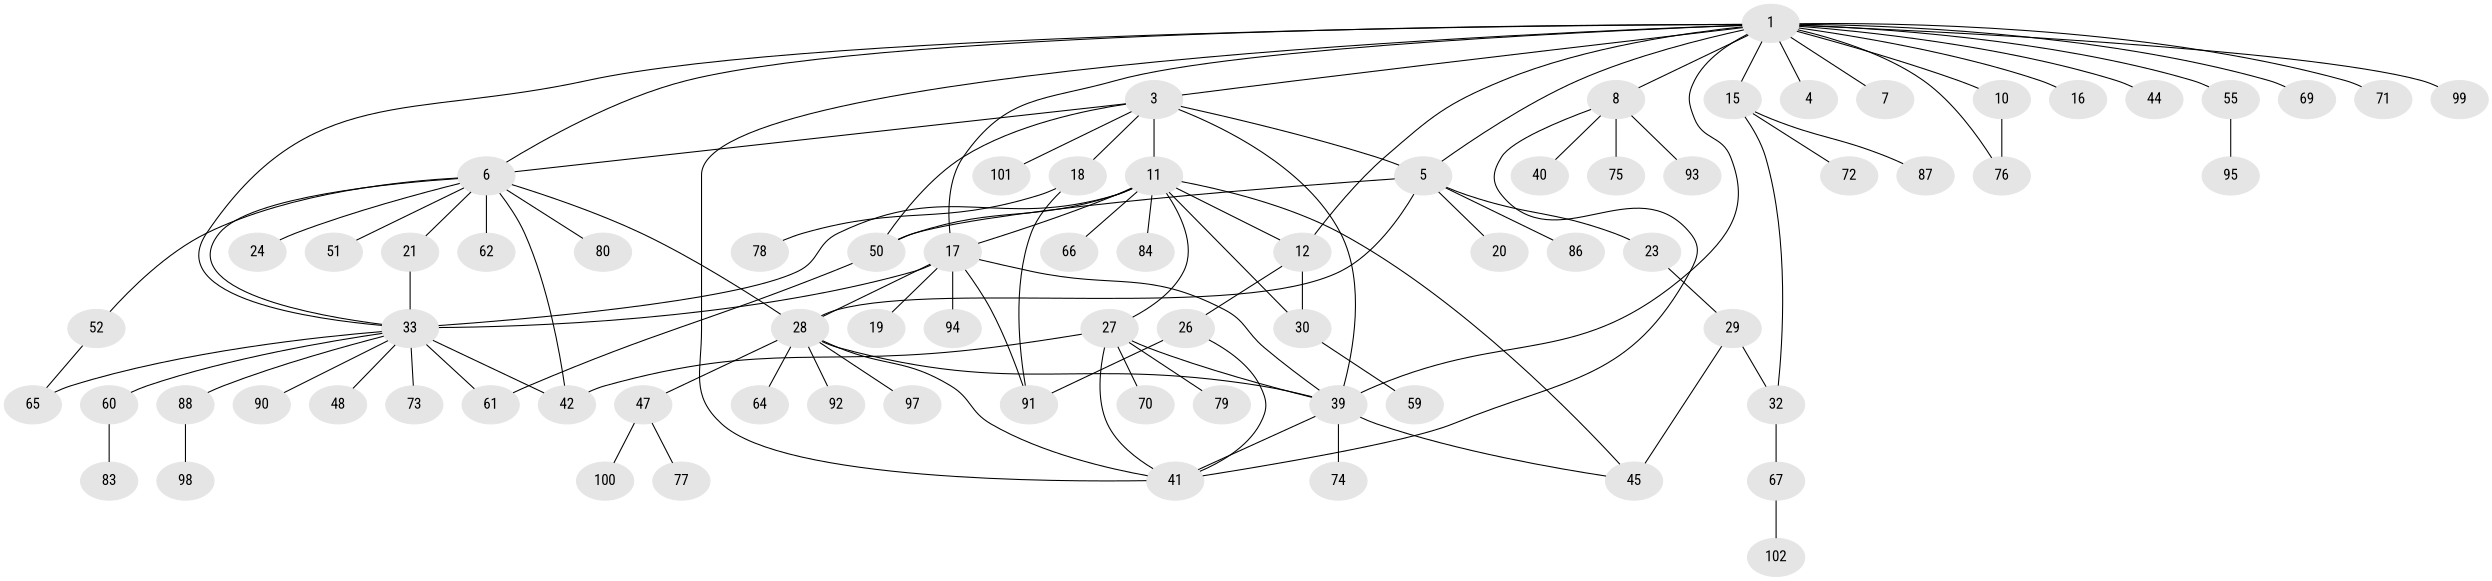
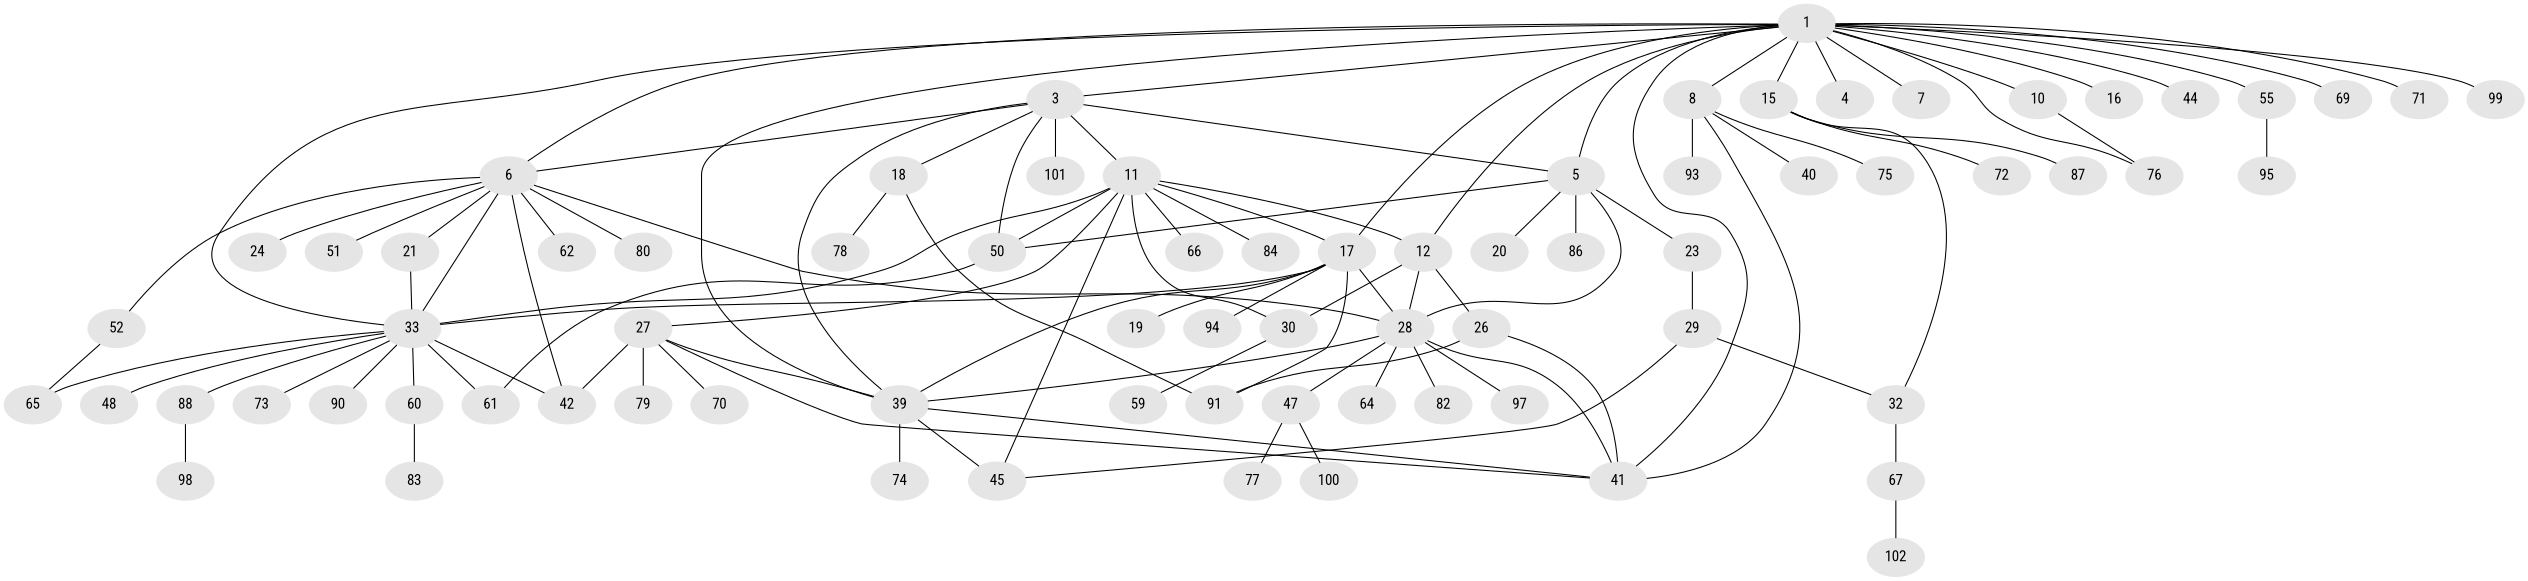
edge "12" -- "28": added
node "92": label "92" -> "82"
